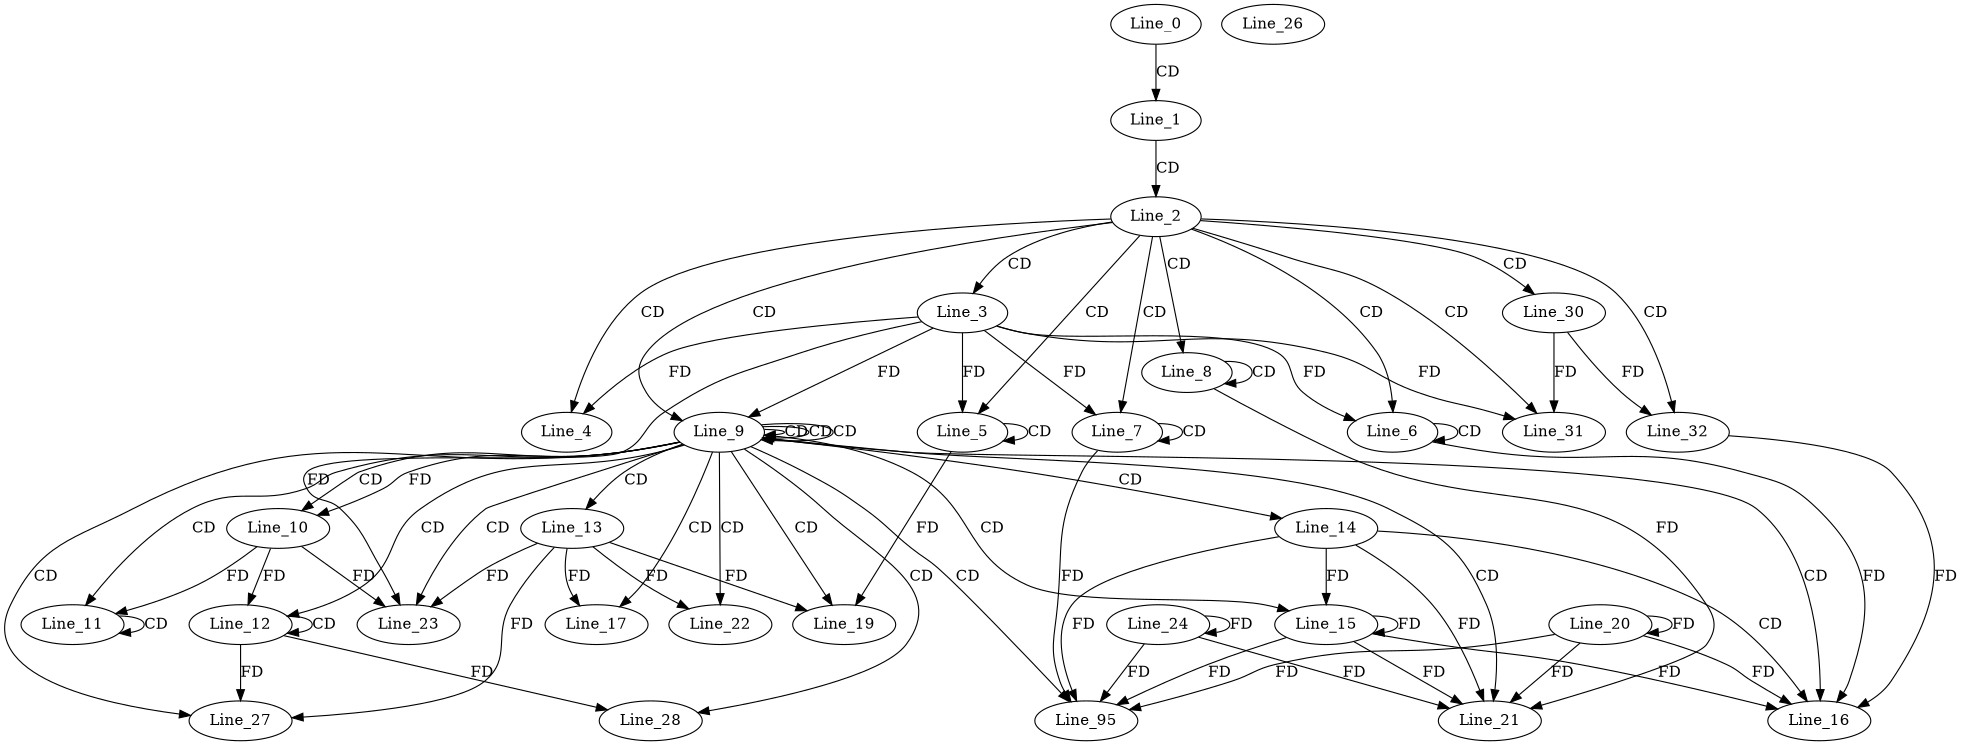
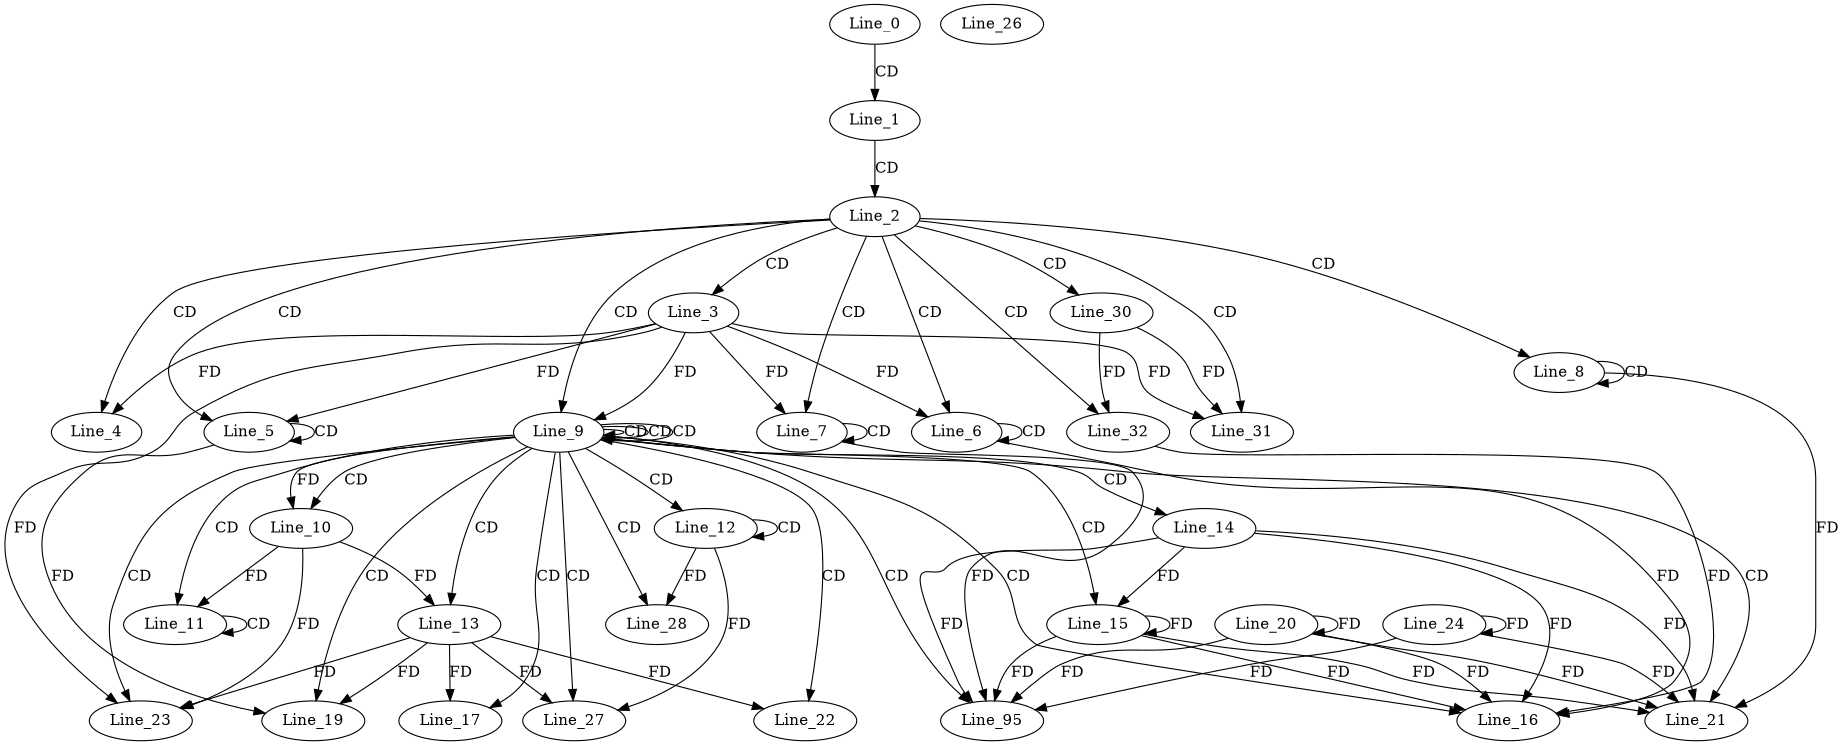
edge "Line_10" -> "Line_12": now "Line_10" -> "Line_13"
edge "Line_14" -> "Line_16": label "CD" -> "FD"
